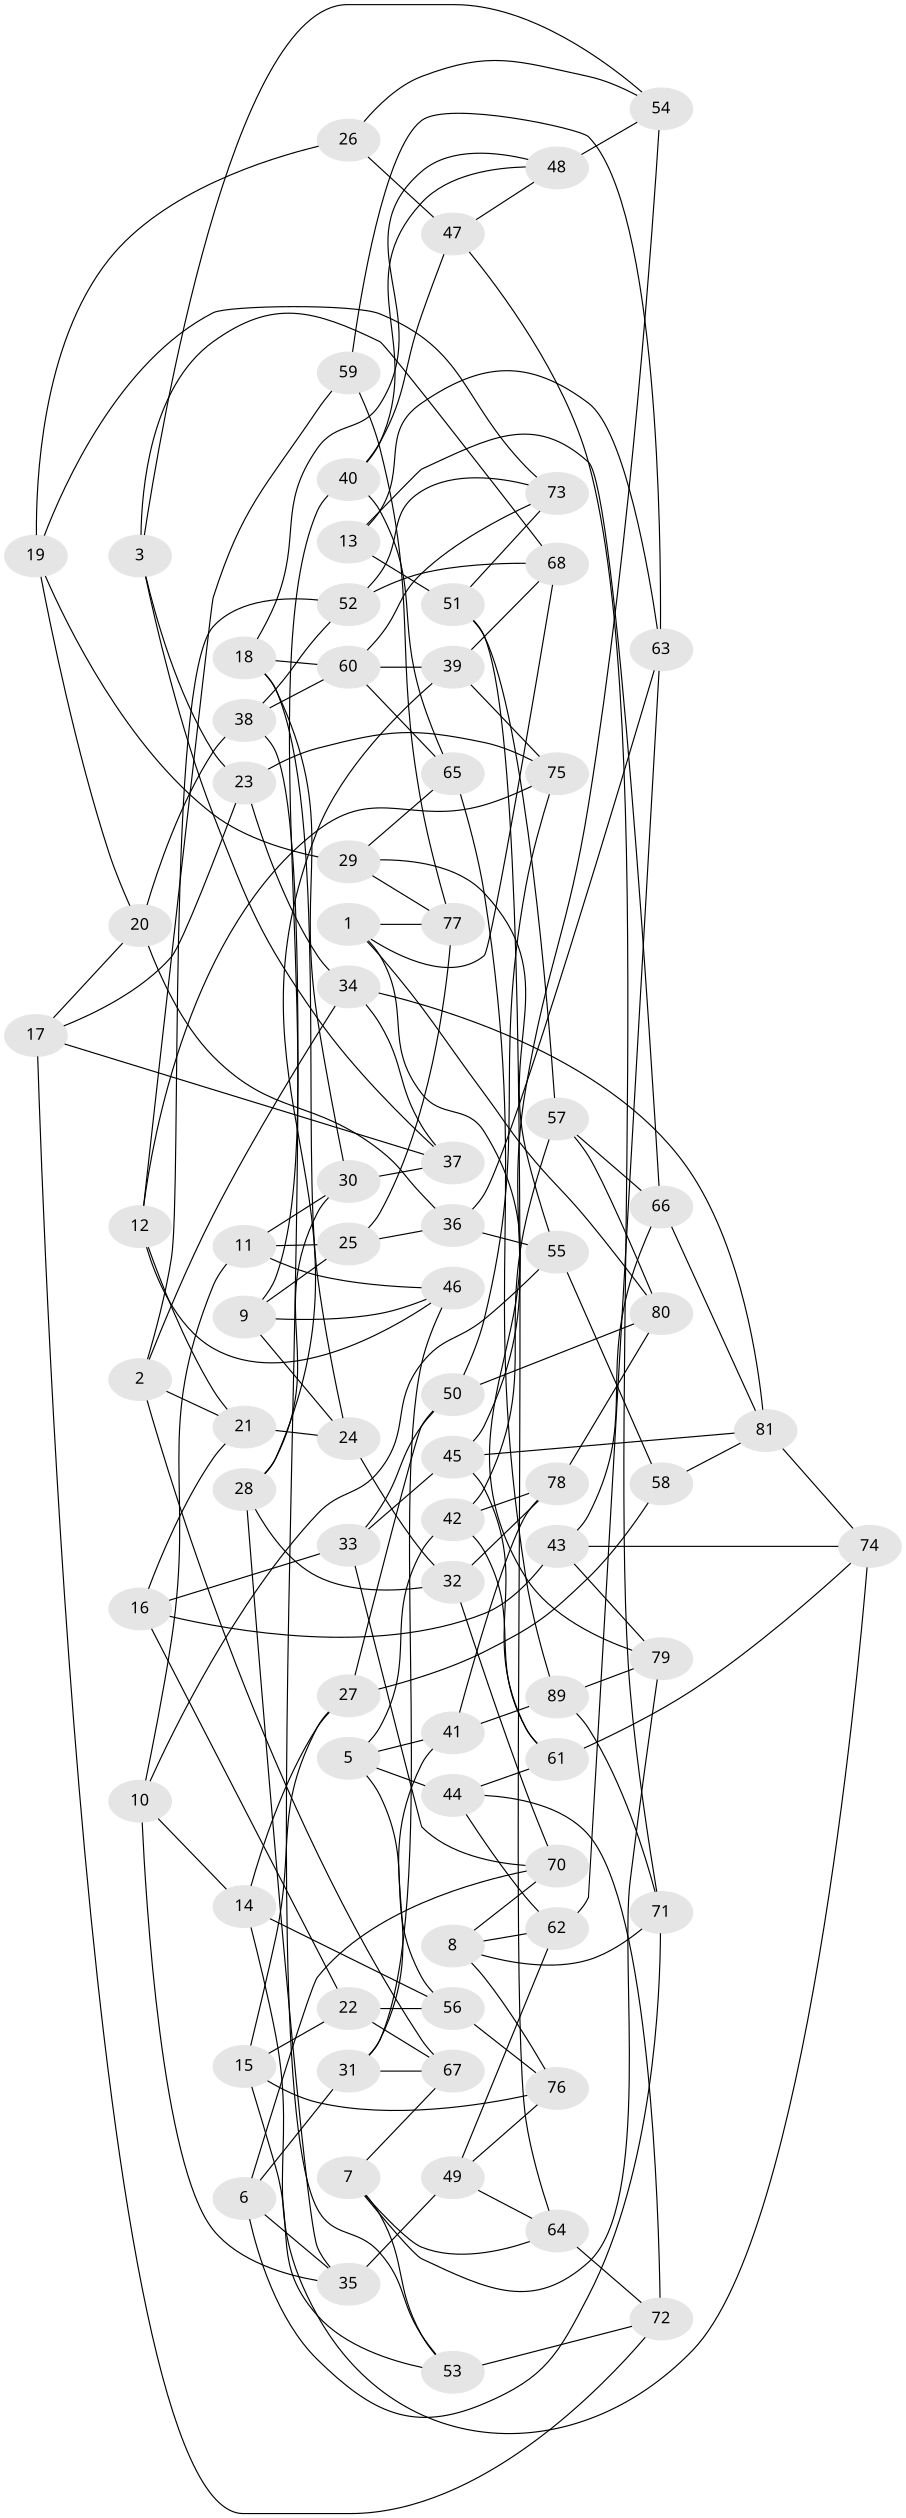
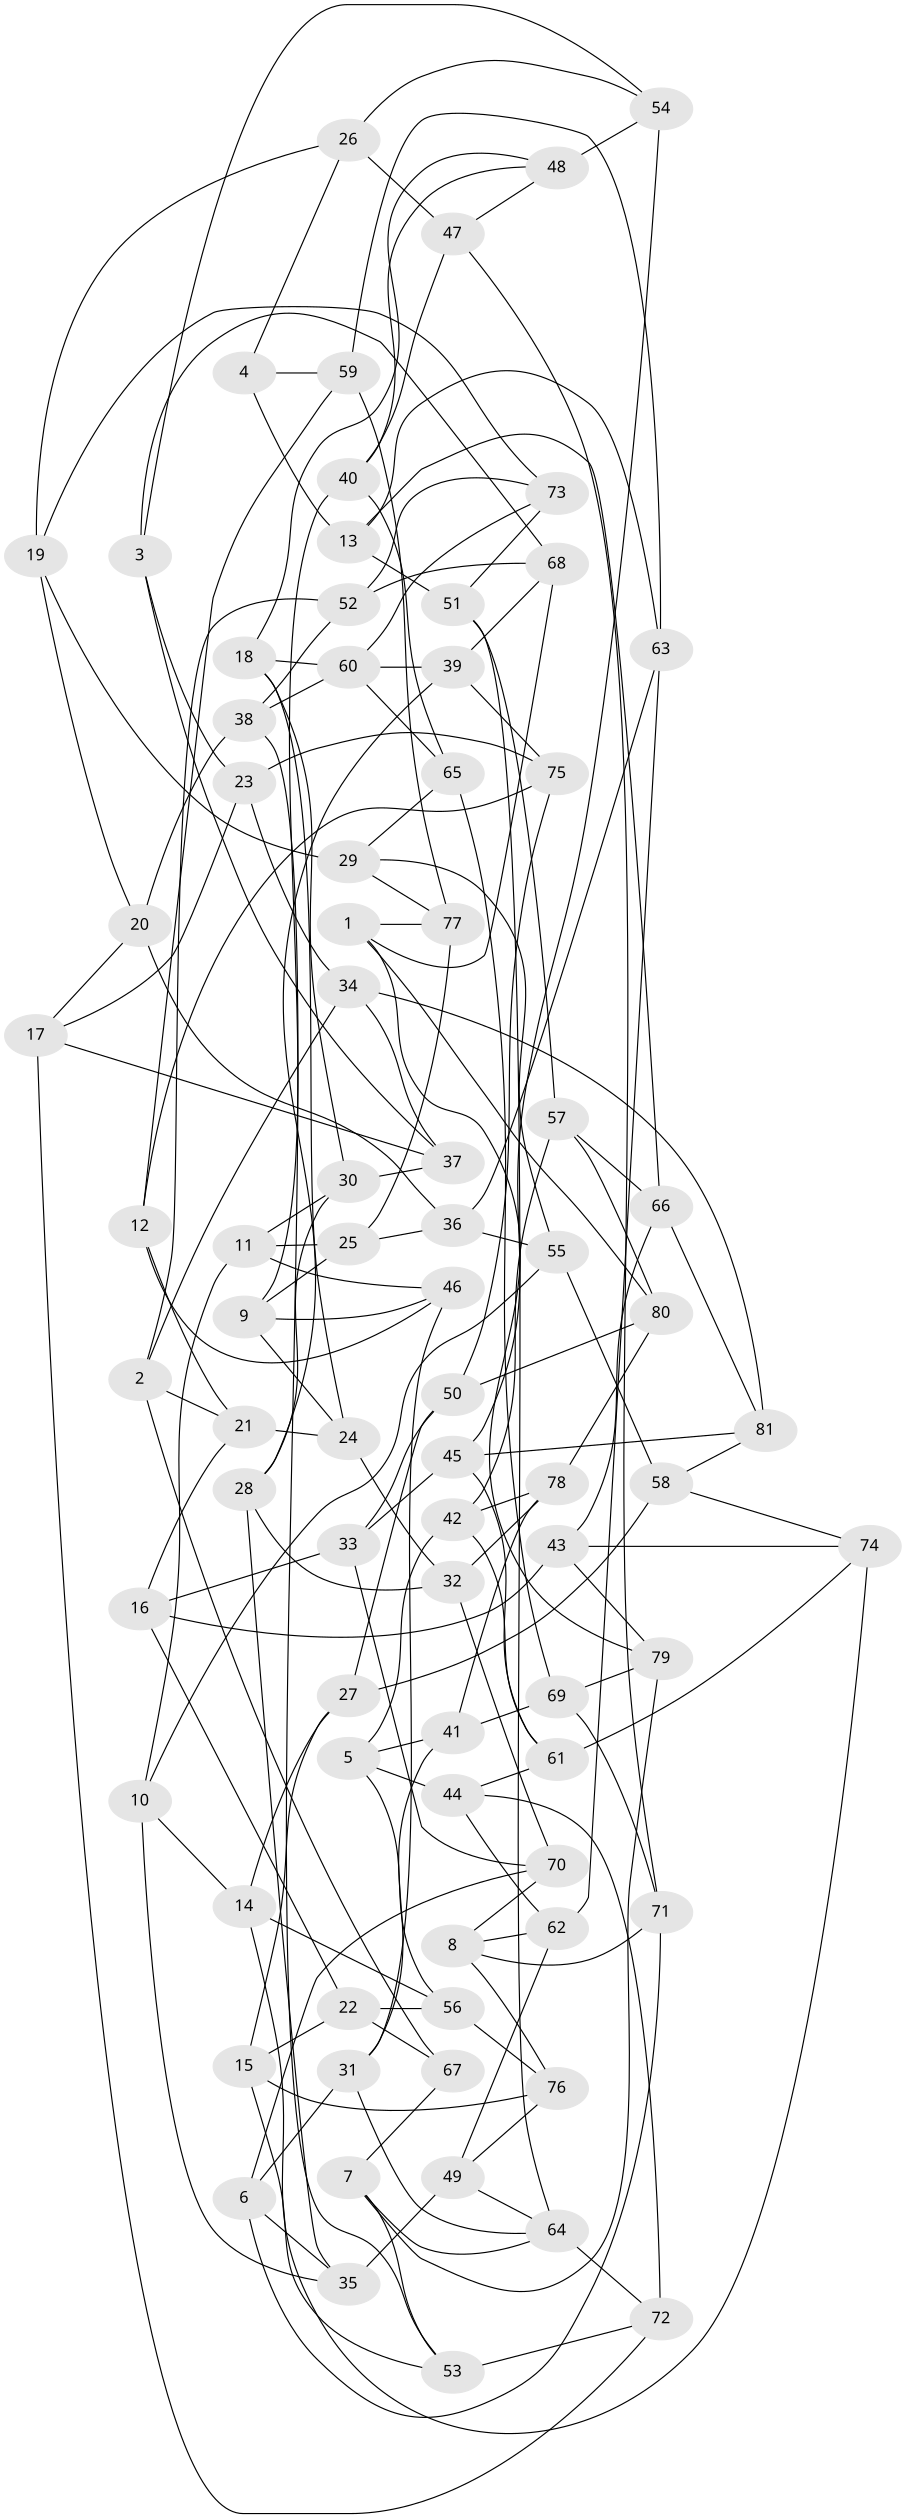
node "4": added
edge "81" -- "74": now "58" -- "74"
node "89": label "89" -> "69"
edge "31" -- "67": now "31" -- "64"
